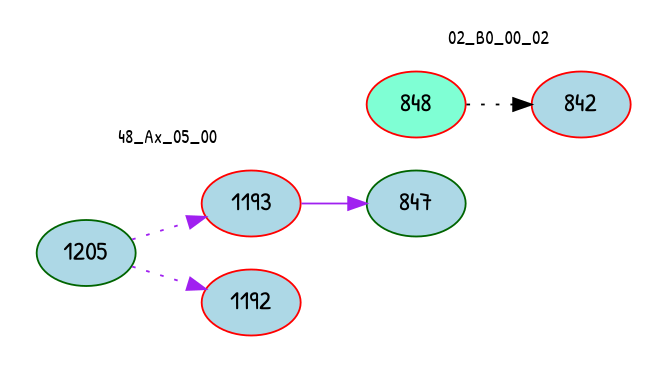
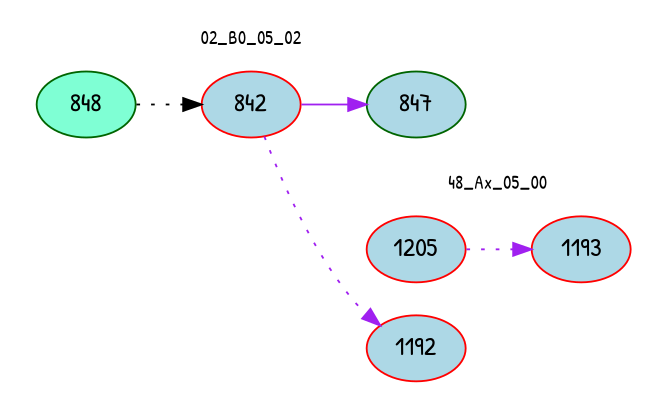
cluster "02_B0_00_02": label "02_B0_00_02" -> "02_B0_05_02"
node "848": color red -> darkgreen
edge "1193" -> "847": now "842" -> "847"
node "1205": color darkgreen -> red
edge "1205" -> "1192": now "842" -> "1192"
